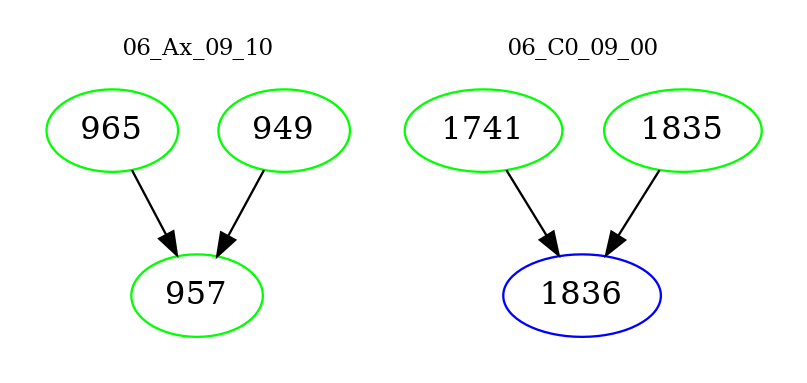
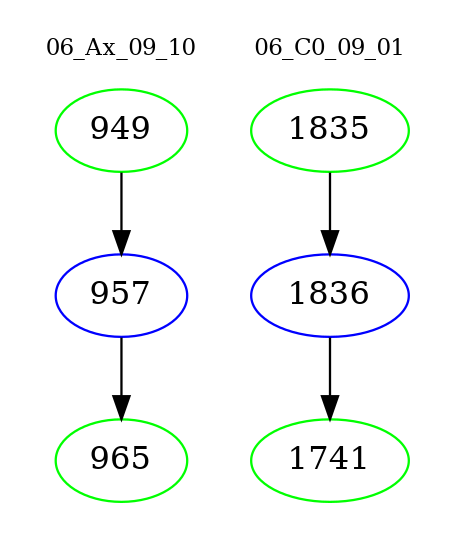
cluster "06_C0_09_00": label "06_C0_09_00" -> "06_C0_09_01"
edge "965" -> "957": reversed
edge "1741" -> "1836": reversed
node "957": color green -> blue
